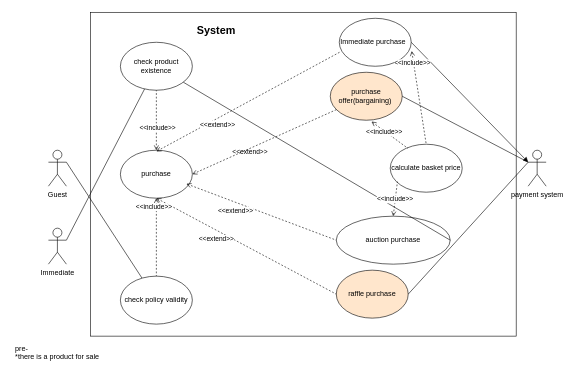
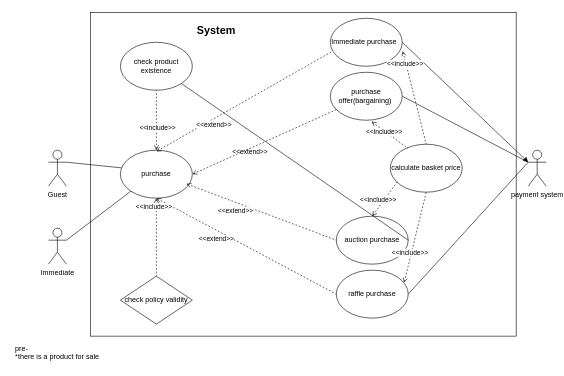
node "Immediate purchase": moved (375, 42) -> (366, 42)
node "purchase offer(bargaining)": fillcolor #ffe6cc -> #ffffff
edge "check product existence" -- "Immediate": now "purchase" -- "Immediate"
edge "Guest" -- "check policy validity": now "Guest" -- "purchase"
edge "calculate basket price" -> "raffle purchase": added, label "<<include>>"
node "auction purchase": size 114x48 -> 72x48
node "raffle purchase": fillcolor #ffe6cc -> #ffffff
node "check policy validity": shape ellipse -> diamond
